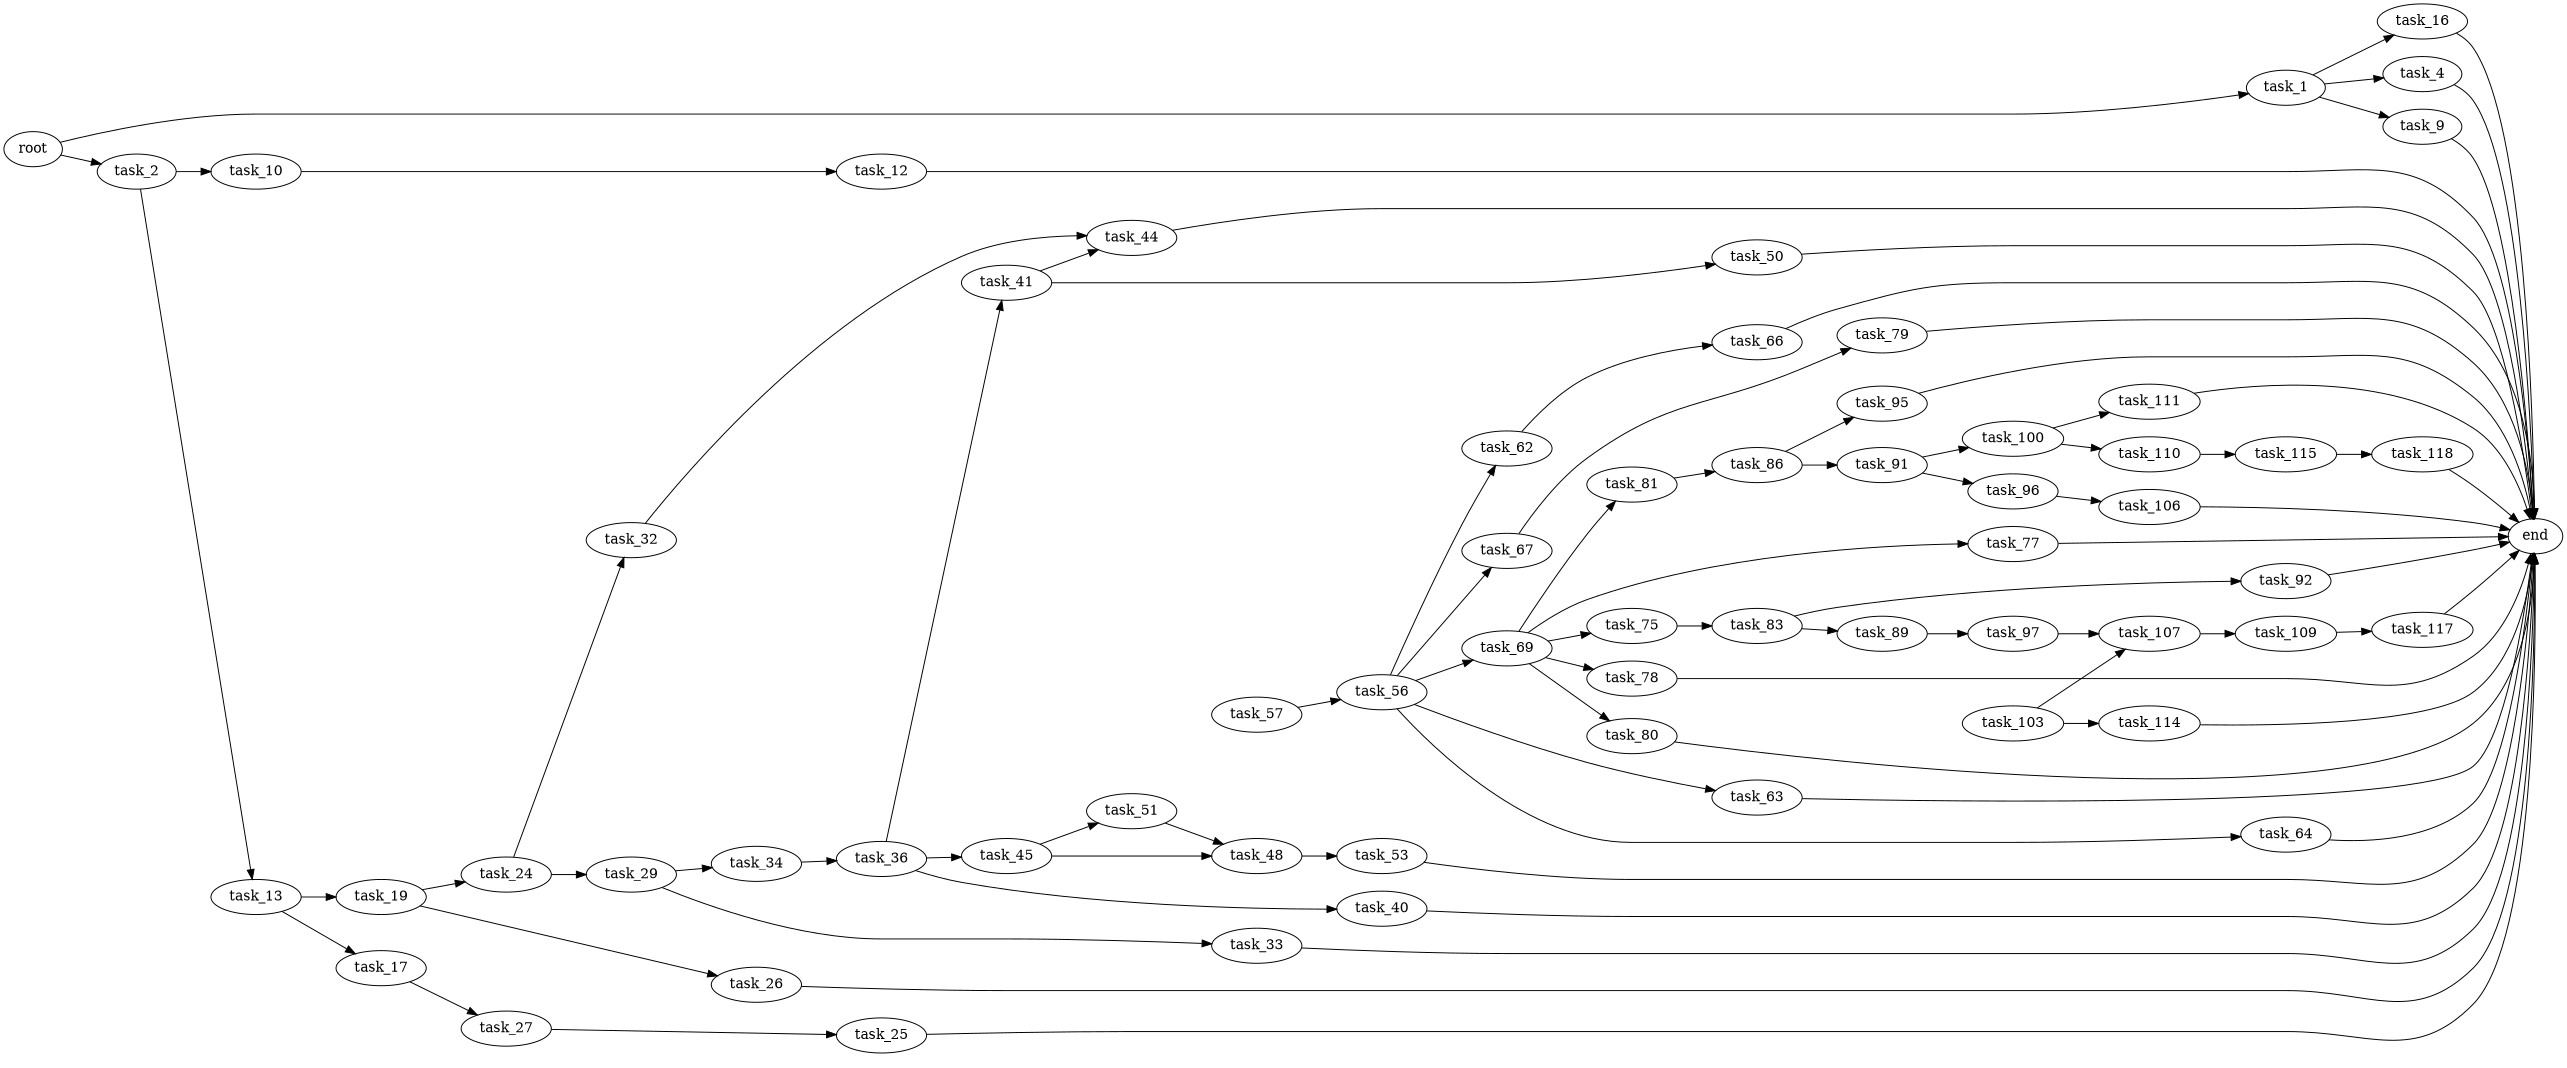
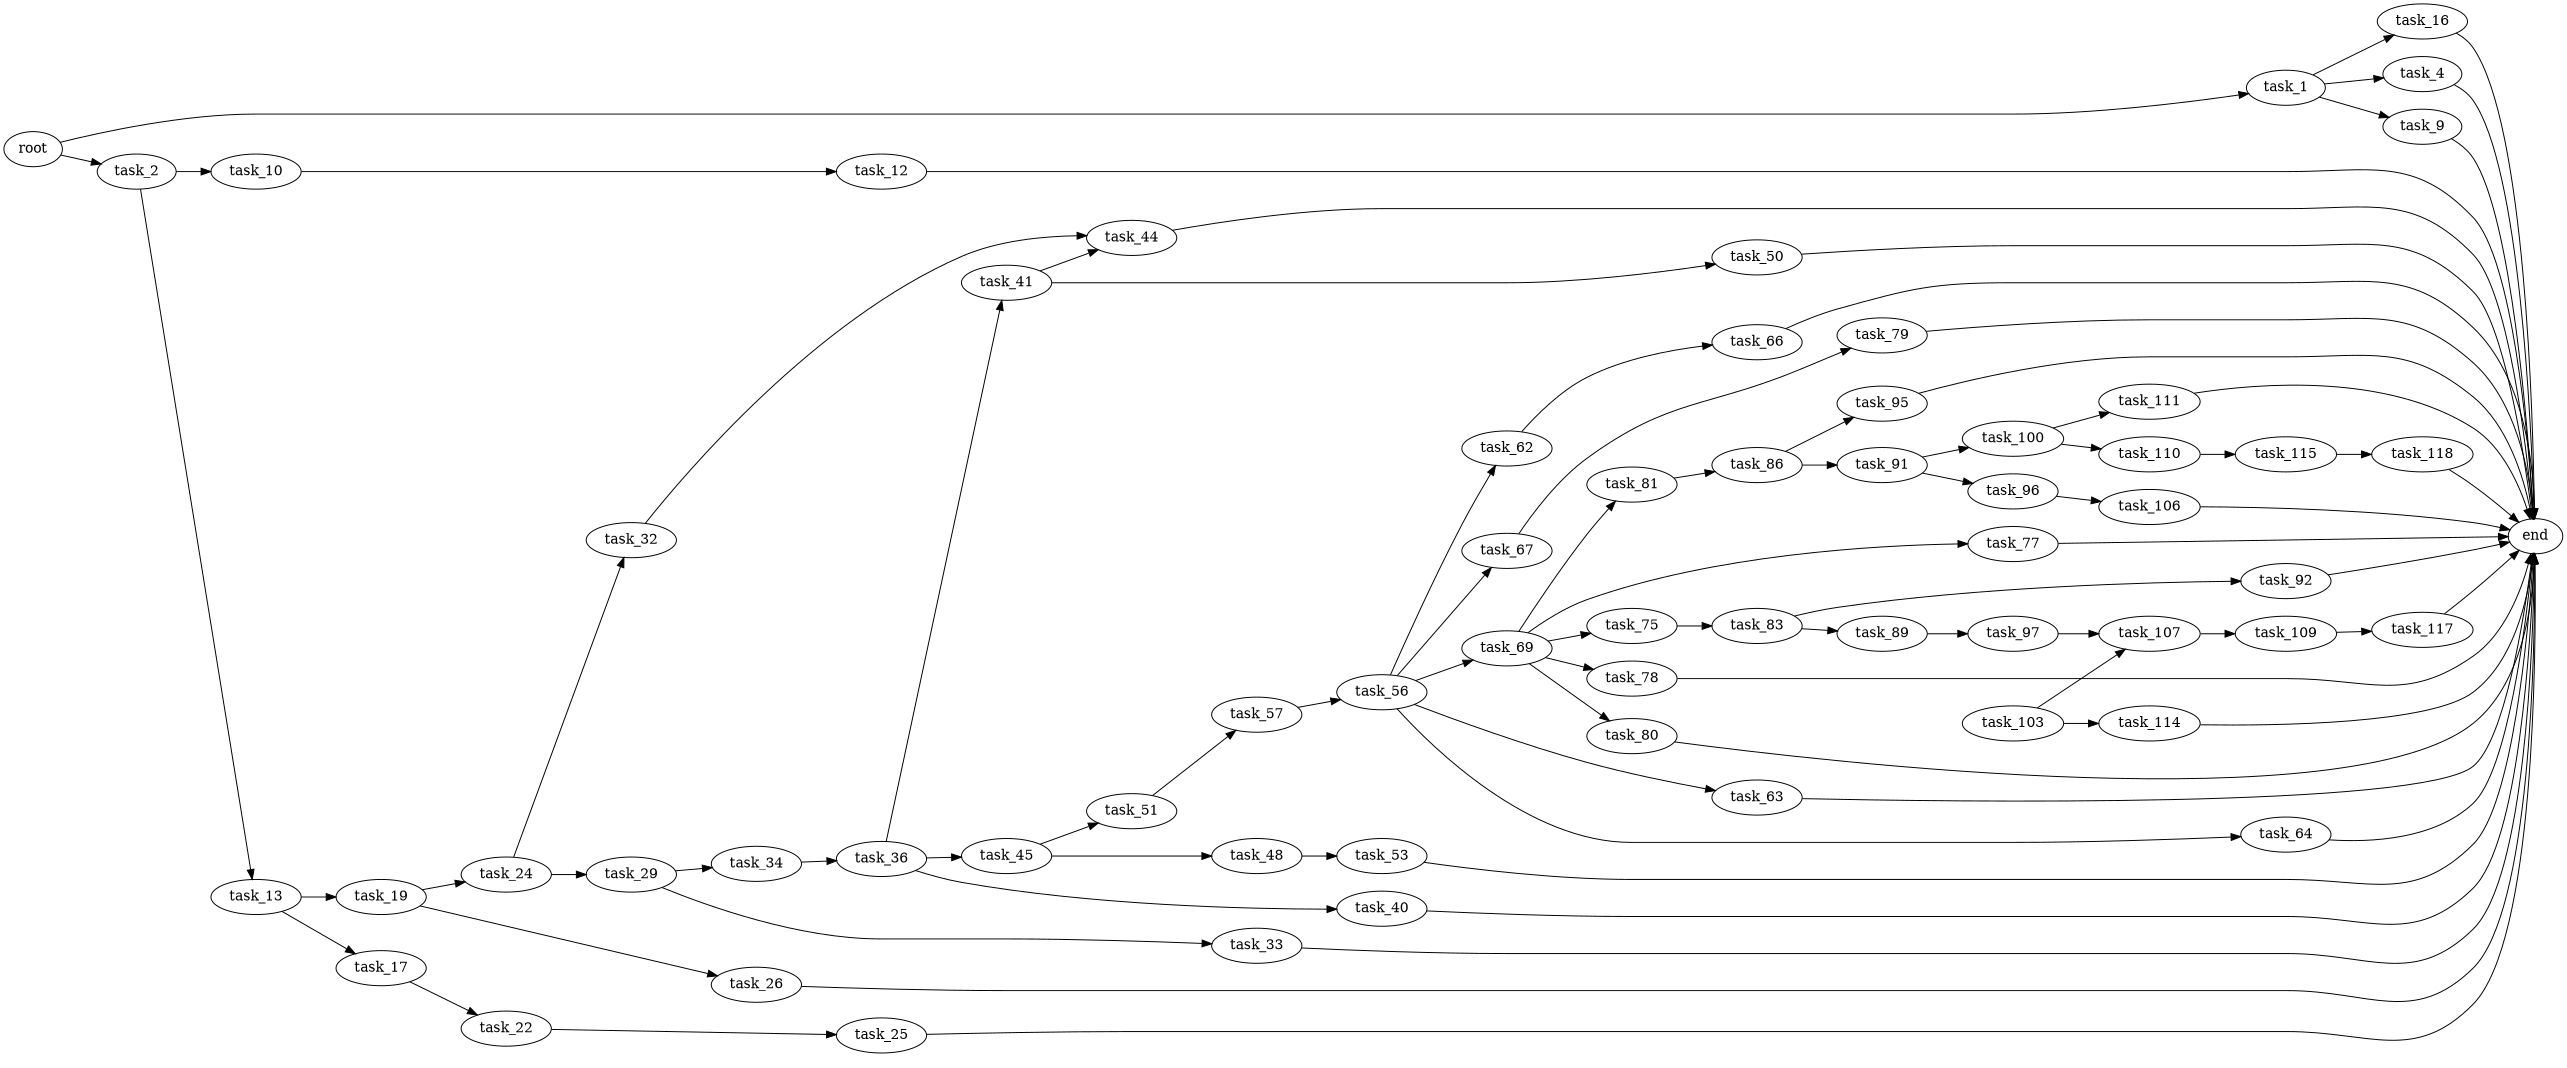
edge "task_51" -> "task_48": now "task_51" -> "task_57"
node "task_27": label "task_27" -> "task_22"
